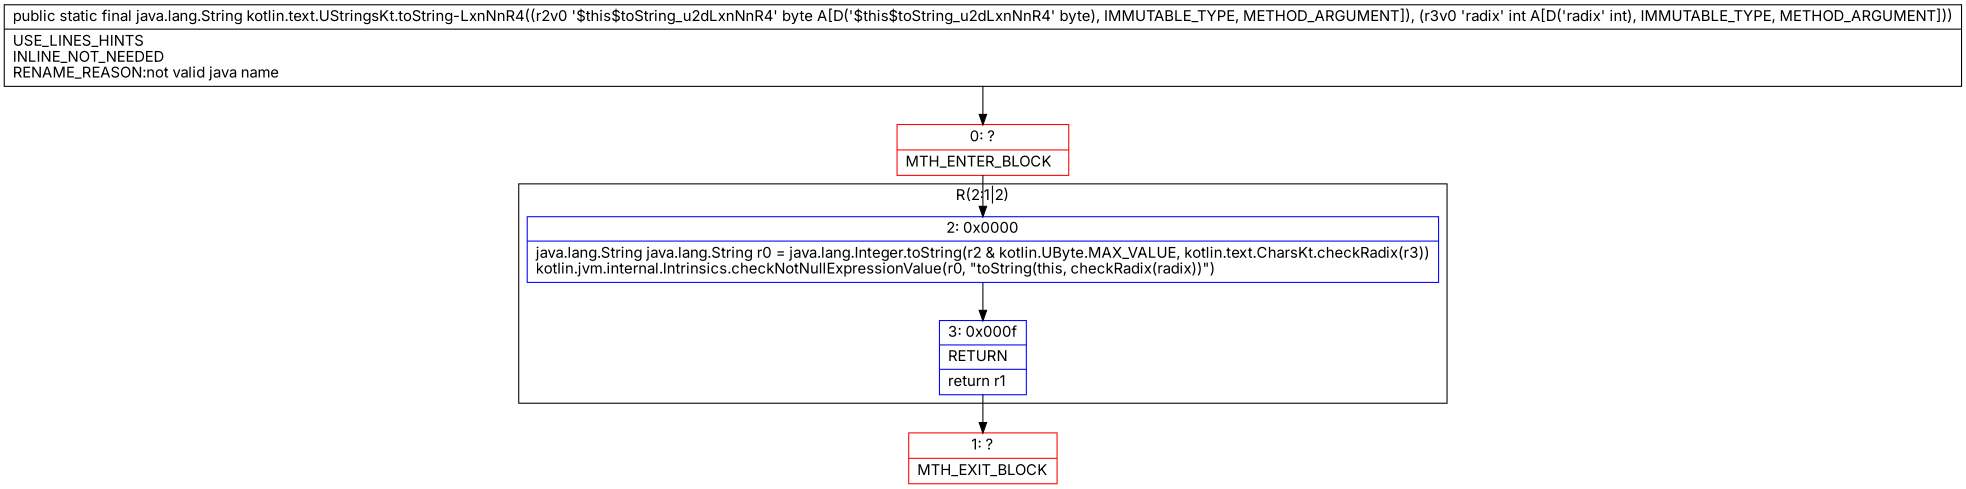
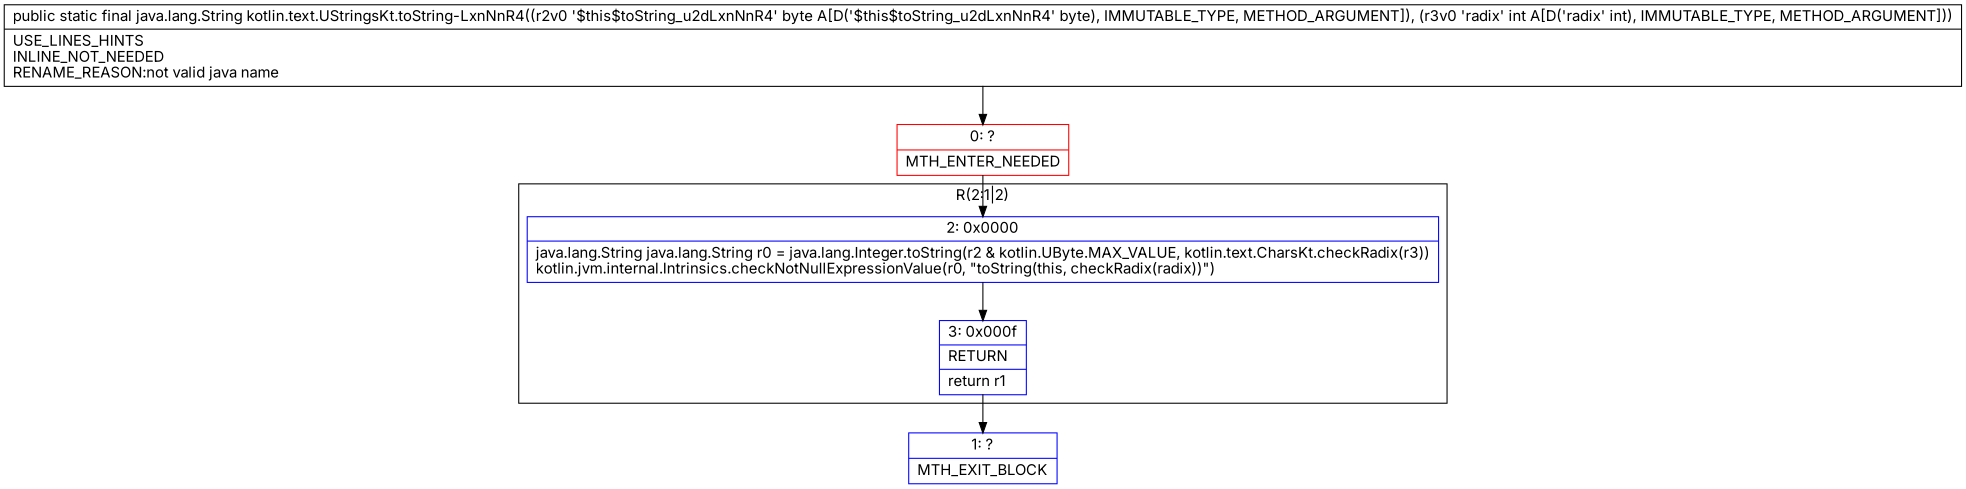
node "0: ?": text "MTH_ENTER_BLOCK" -> "MTH_ENTER_NEEDED"
node "1: ?": color red -> blue
